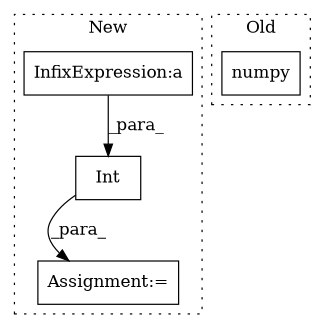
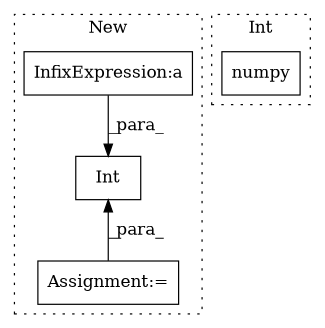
cluster "Old": label "Old" -> "Int"
edge "Int" -> "Assignment:=": reversed
